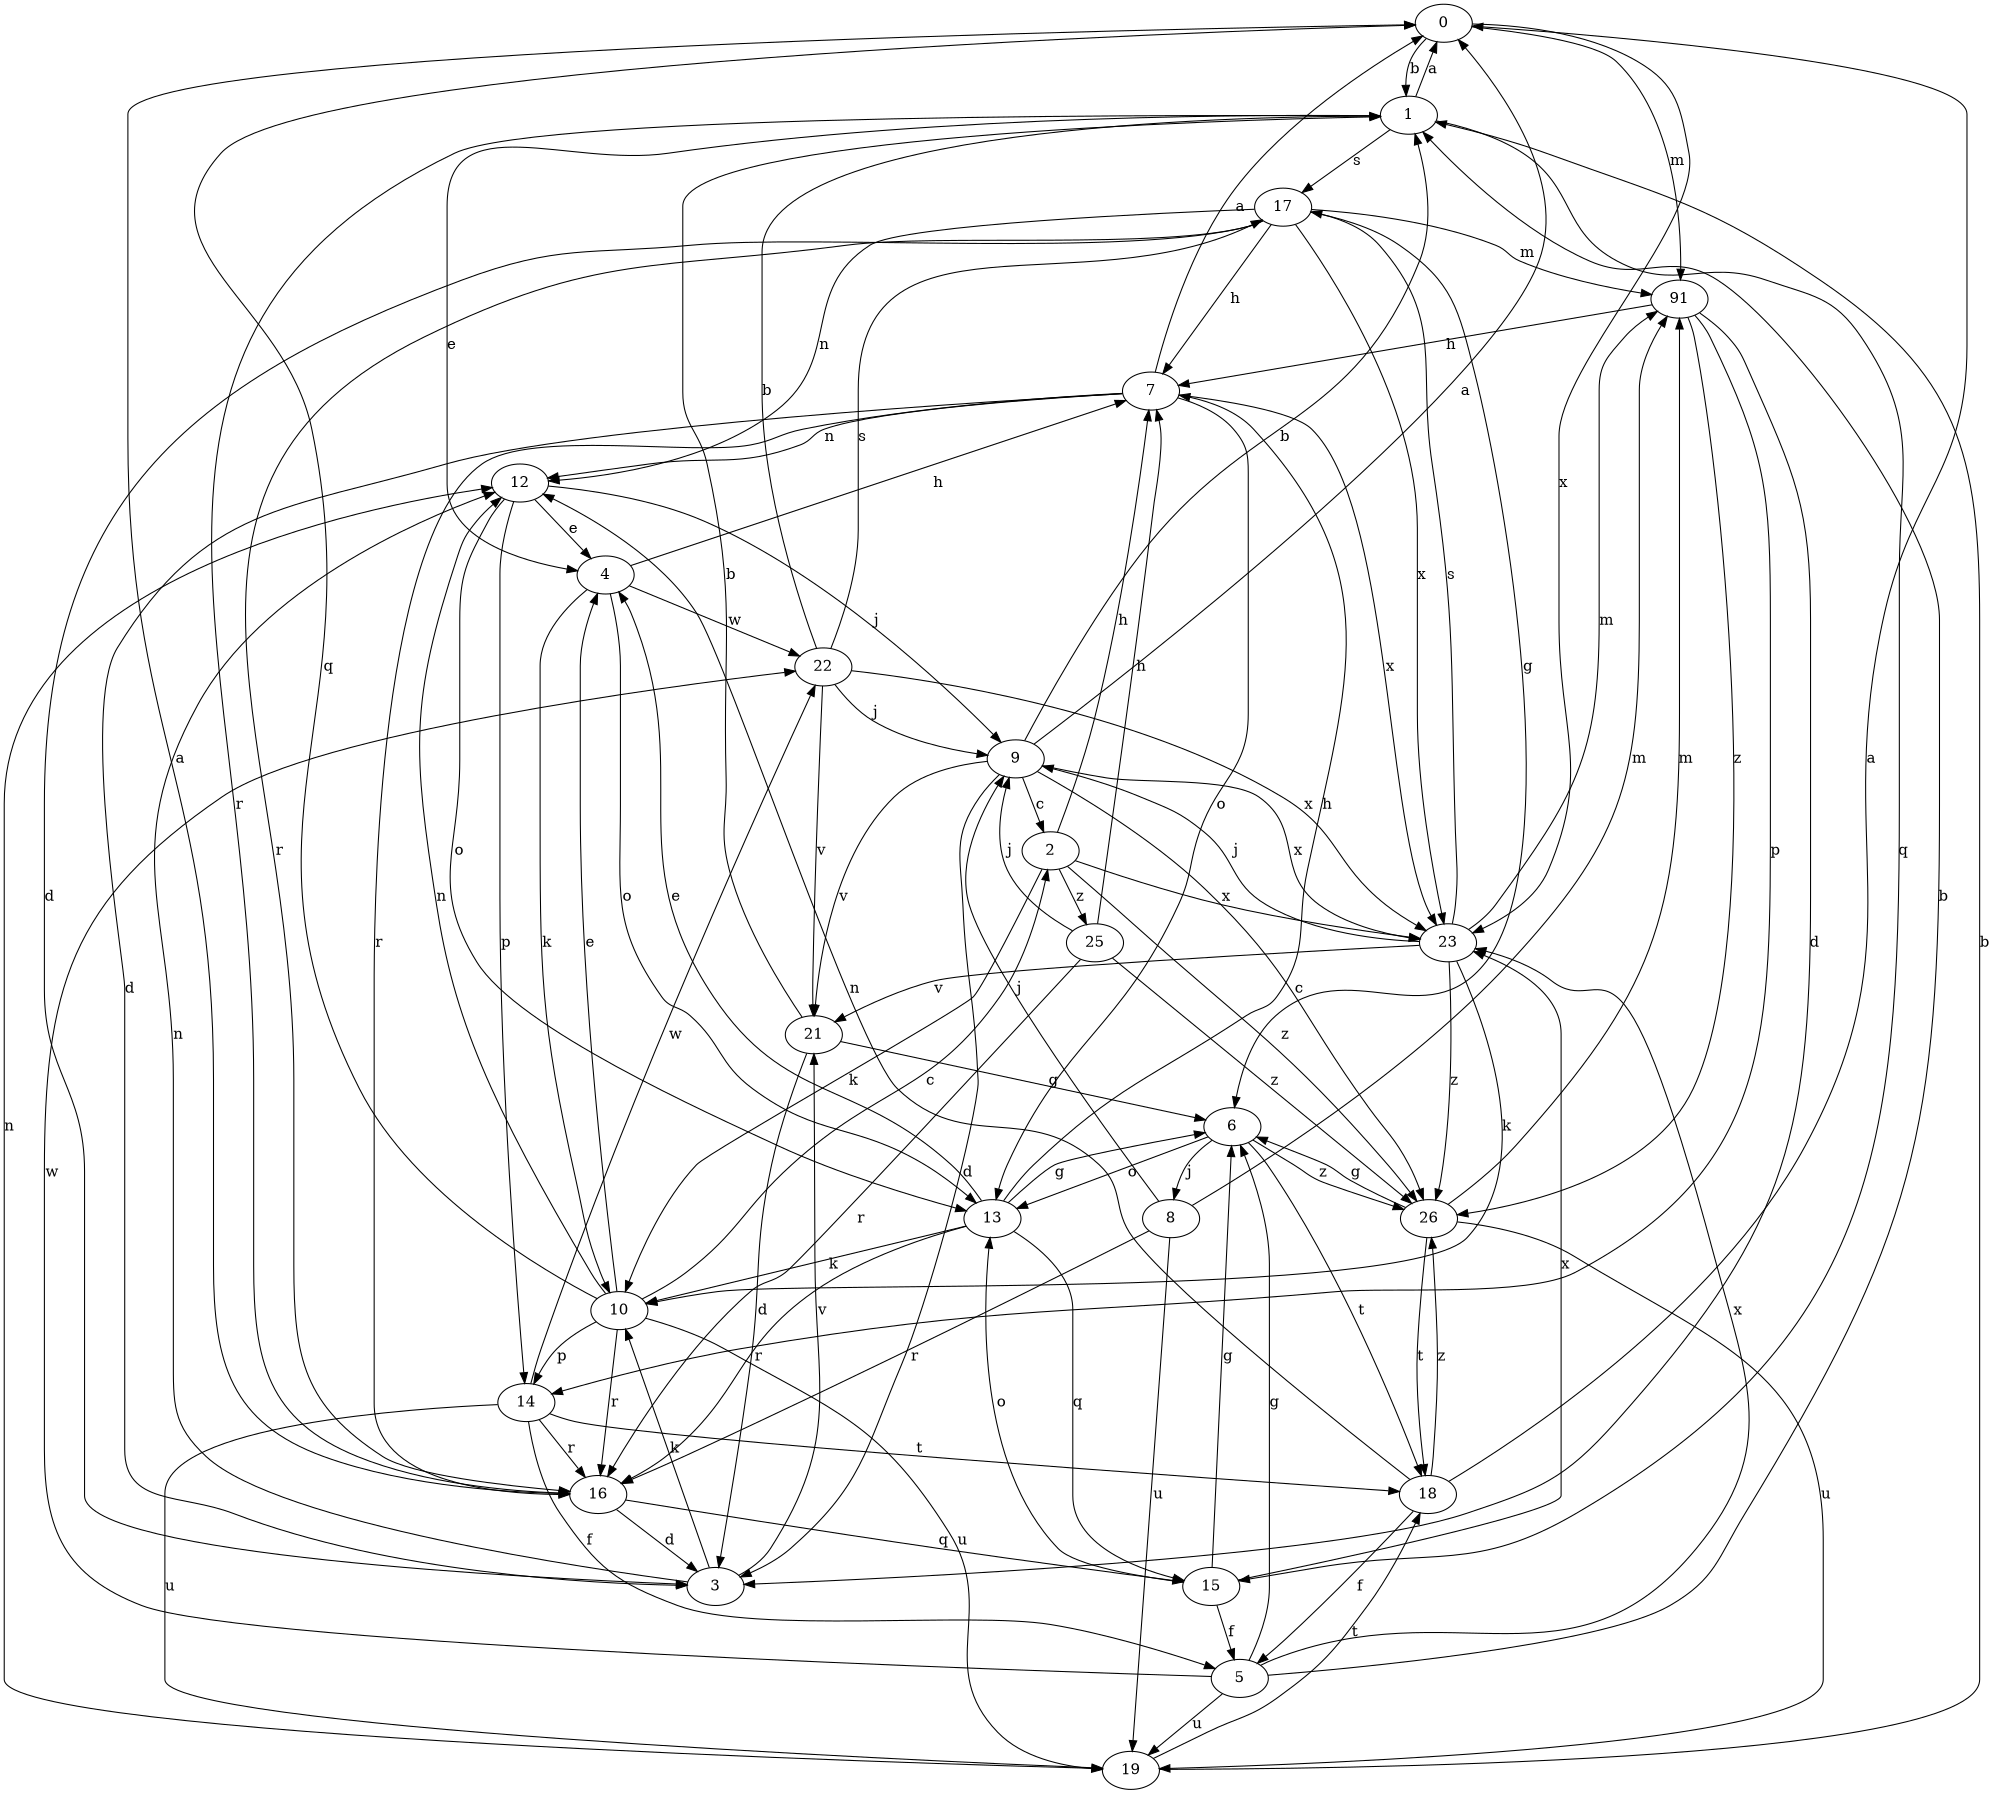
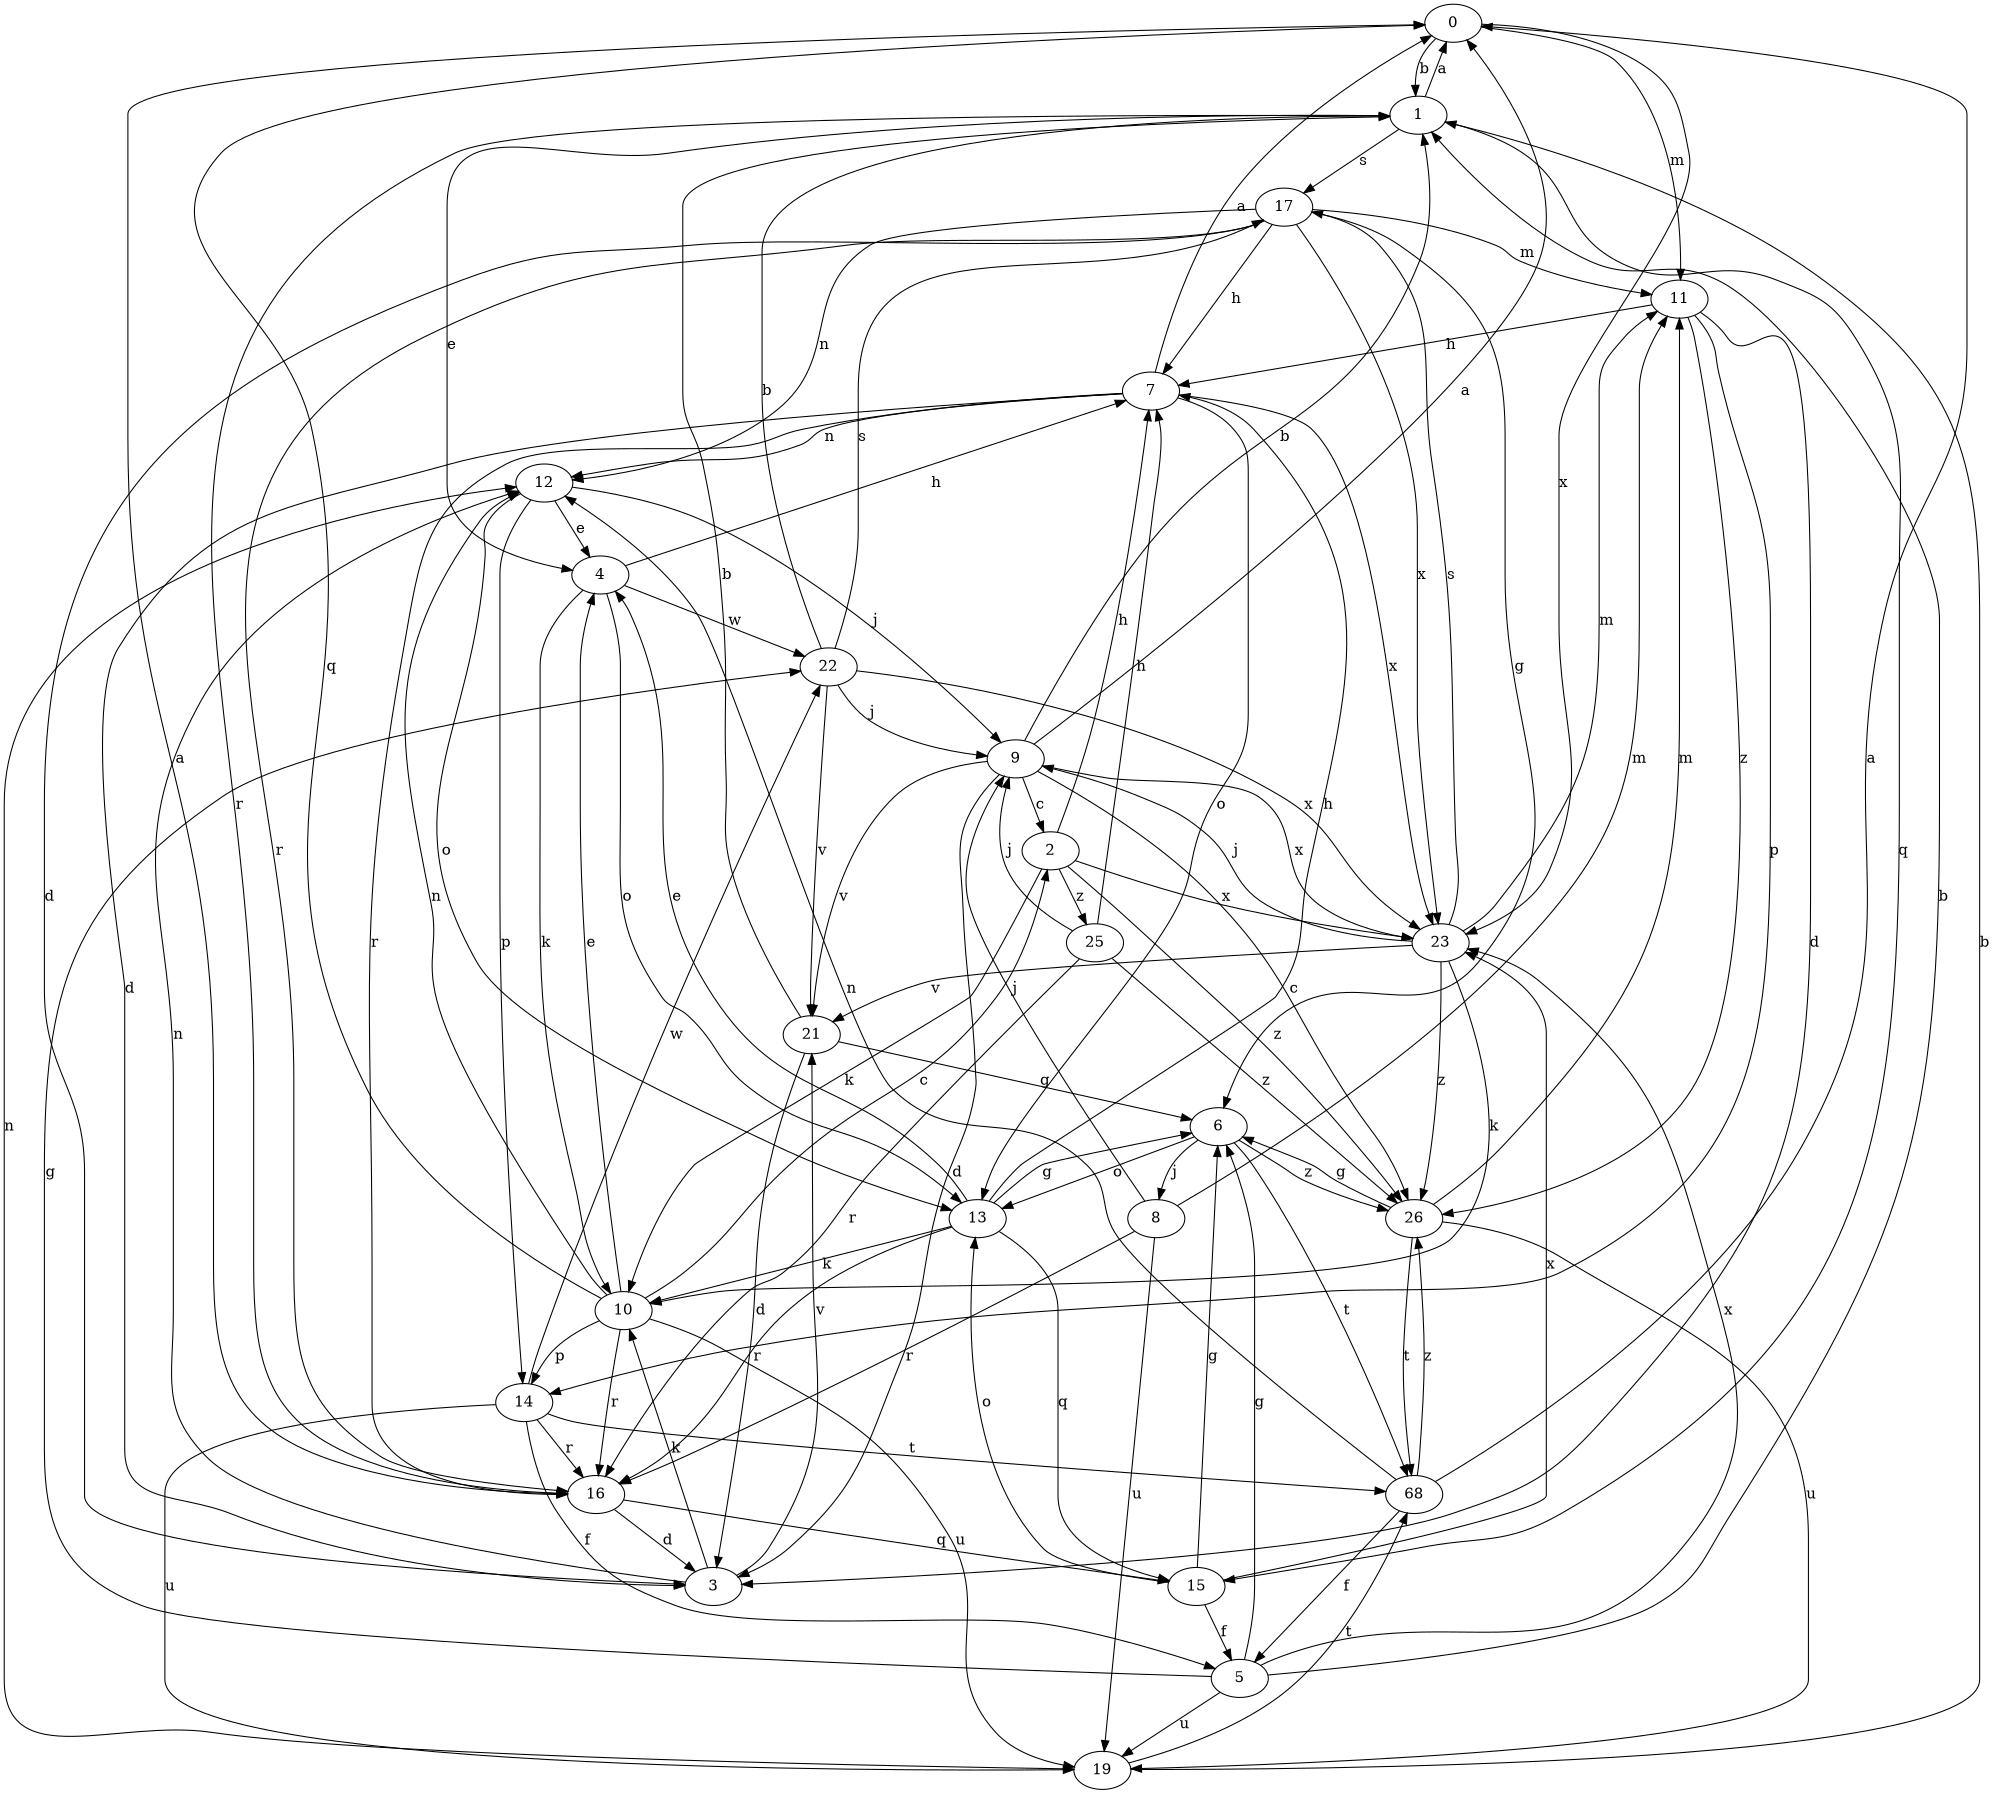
node "91": label "91" -> "11"
edge "5" -> "22": label "w" -> "g"
node "18": label "18" -> "68"
